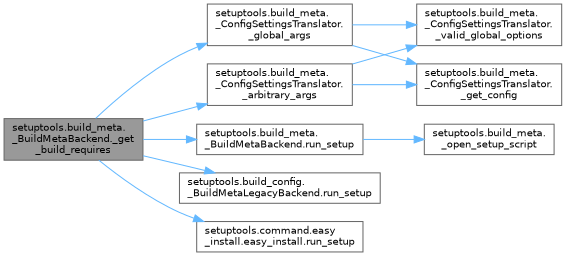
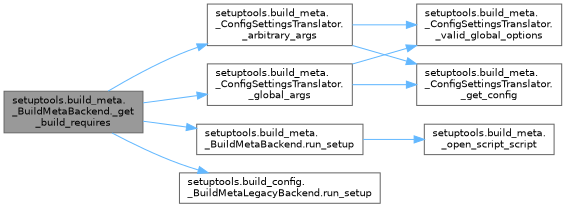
node "setuptools.build_meta. _open_setup_script": label "setuptools.build_meta. _open_setup_script" -> "setuptools.build_meta. _open_script_script"
node "setuptools.command.easy _install.easy_install.run_setup": removed
